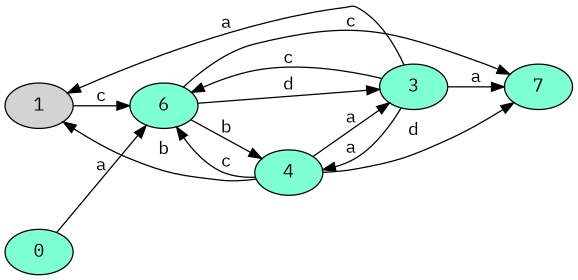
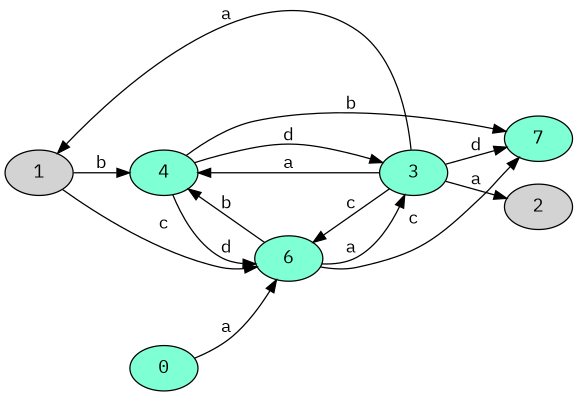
edge "3" -> "7": label "a" -> "d"
edge "6" -> "3": label "d" -> "a"
edge "4" -> "3": label "a" -> "d"
edge "4" -> "7": label "d" -> "b"
edge "4" -> "6": label "c" -> "d"
edge "4" -> "1": reversed
node "2": added
